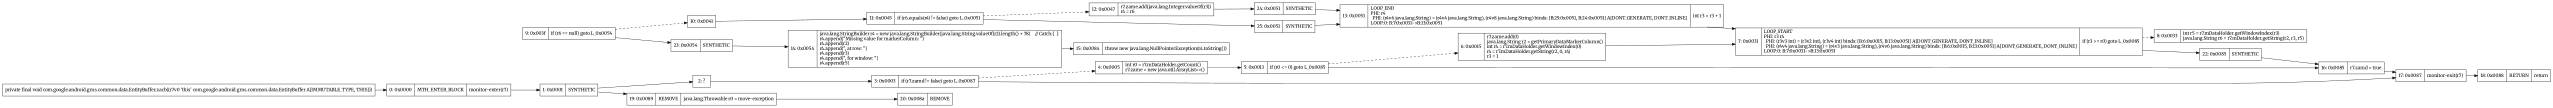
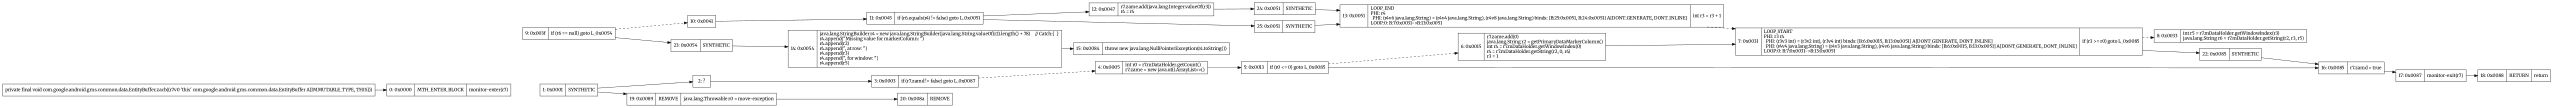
node "12: 0x0047": text "r4 = r6" -> "r4 = r4"
edge "11: 0x0045" -> "12: 0x0047": style dashed -> solid
edge "13: 0x0051" -> "7: 0x0031": style solid -> dashed
edge "3: 0x0003" -> "17: 0x0087": removed
edge "0: 0x0000" -> "1: 0x0001": removed
